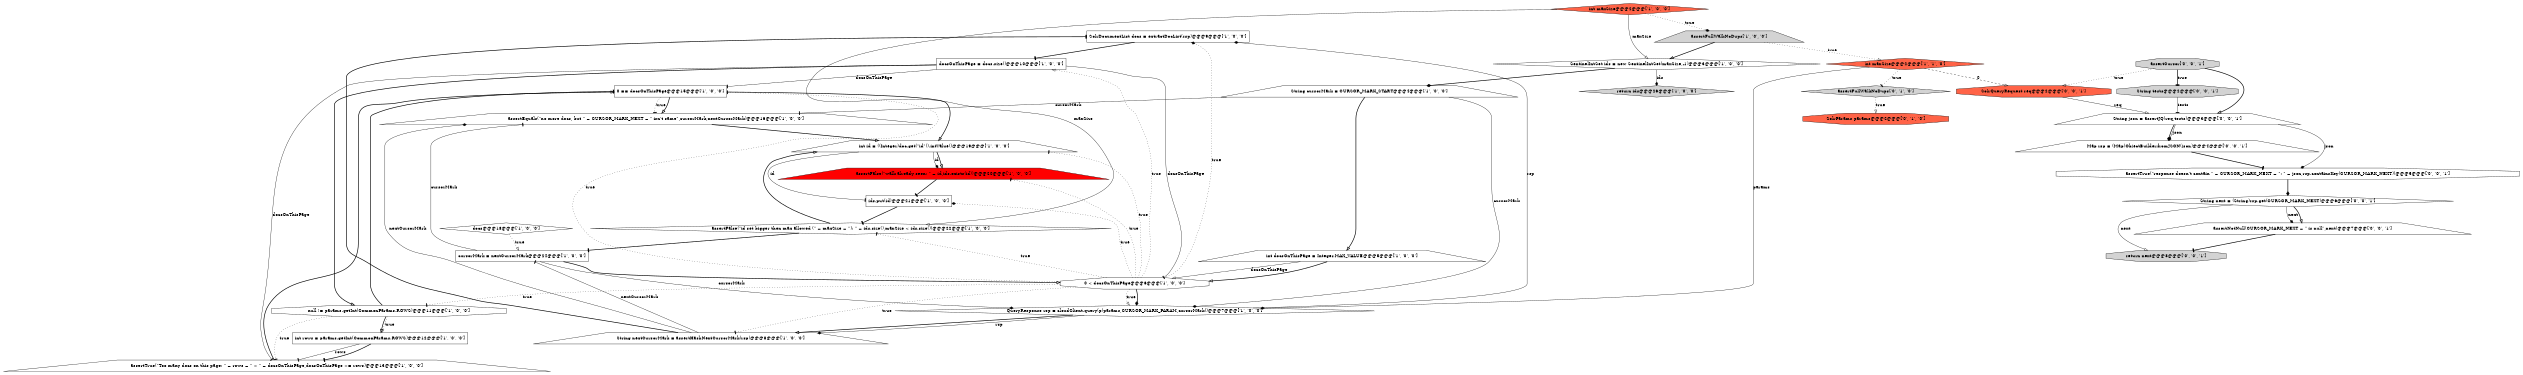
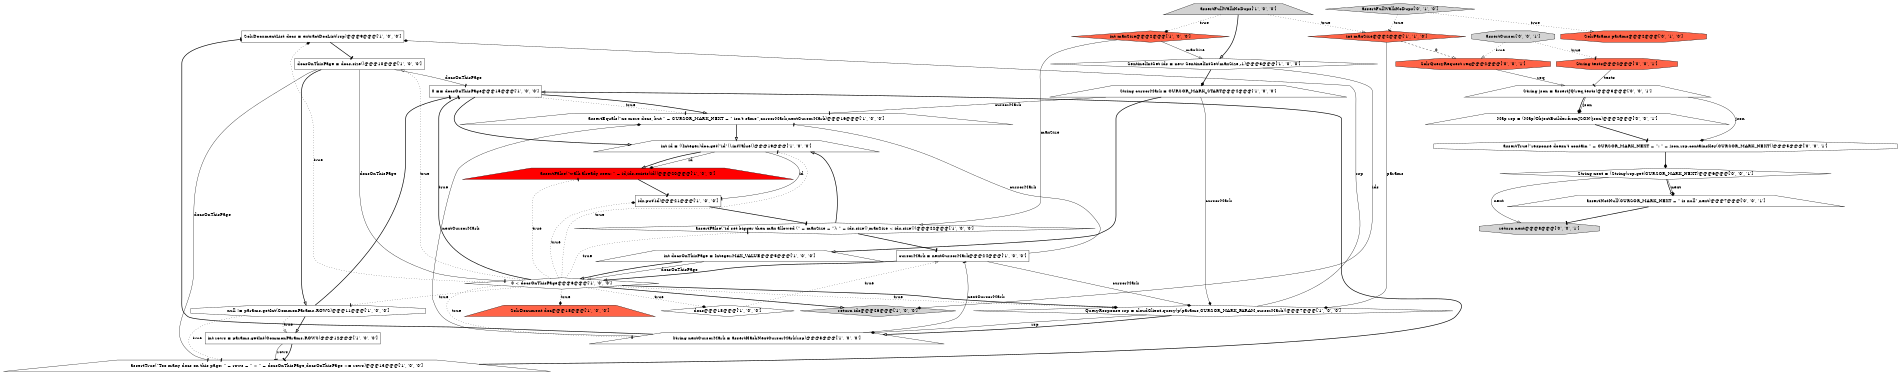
edge "int maxSize@@@2@@@['1', '0', '0']" -> "assertFullWalkNoDups['1', '0', '0']": reversed
edge "int maxSize@@@2@@@['1', '1', '0']" -> "assertFullWalkNoDups['0', '1', '0']": reversed
edge "assertCursor['0', '0', '1']" -> "String tests@@@2@@@['0', '0', '1']": style bold -> dotted
edge "assertCursor['0', '0', '1']" -> "String json = assertJQ(req,tests)@@@3@@@['0', '0', '1']": removed
node "String tests@@@2@@@['0', '0', '1']": fillcolor lightgray -> tomato
edge "0 < docsOnThisPage@@@6@@@['1', '0', '0']" -> "0 == docsOnThisPage@@@15@@@['1', '0', '0']": style dotted -> bold
node "0 < docsOnThisPage@@@6@@@['1', '0', '0']": shape octagon -> diamond
edge "0 < docsOnThisPage@@@6@@@['1', '0', '0']" -> "docs@@@18@@@['1', '0', '0']": added, label "true"
edge "0 < docsOnThisPage@@@6@@@['1', '0', '0']" -> "return ids@@@26@@@['1', '0', '0']": added
node "SolrDocument doc@@@18@@@['1', '0', '0']": added
